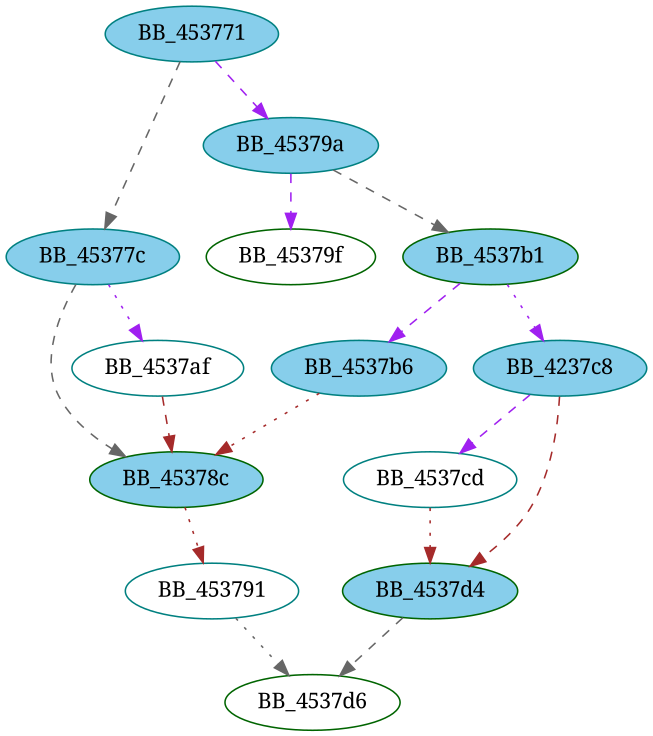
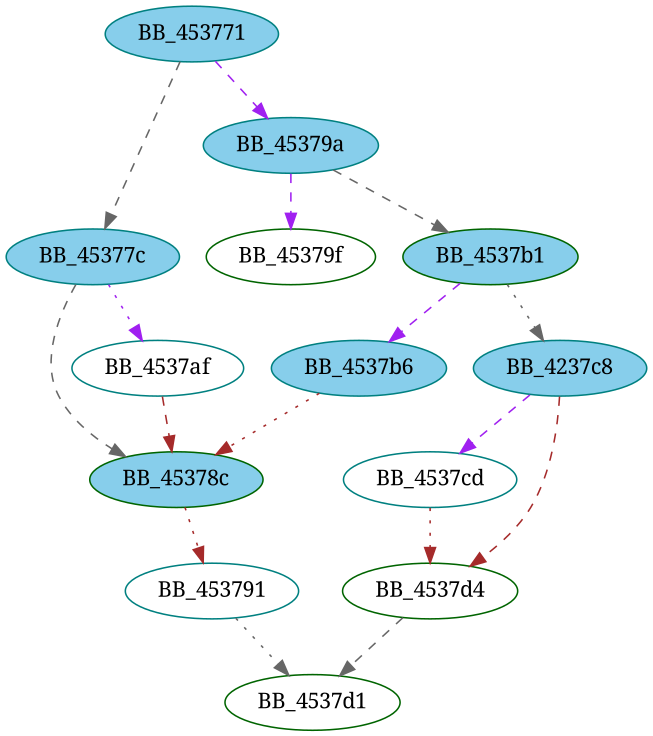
edge "BB_4537b1" -> "BB_4237c8": color purple -> gray40
node "BB_4537d4": fillcolor skyblue -> white
node "BB_4537d6": label "BB_4537d6" -> "BB_4537d1"
